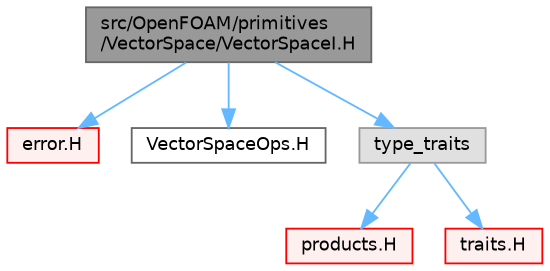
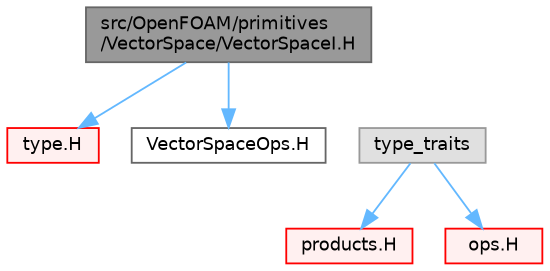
edge "src/OpenFOAM/primitives /VectorSpace/VectorSpaceI.H" -> "type_traits": removed
node "error.H": label "error.H" -> "type.H"
node "traits.H": label "traits.H" -> "ops.H"
